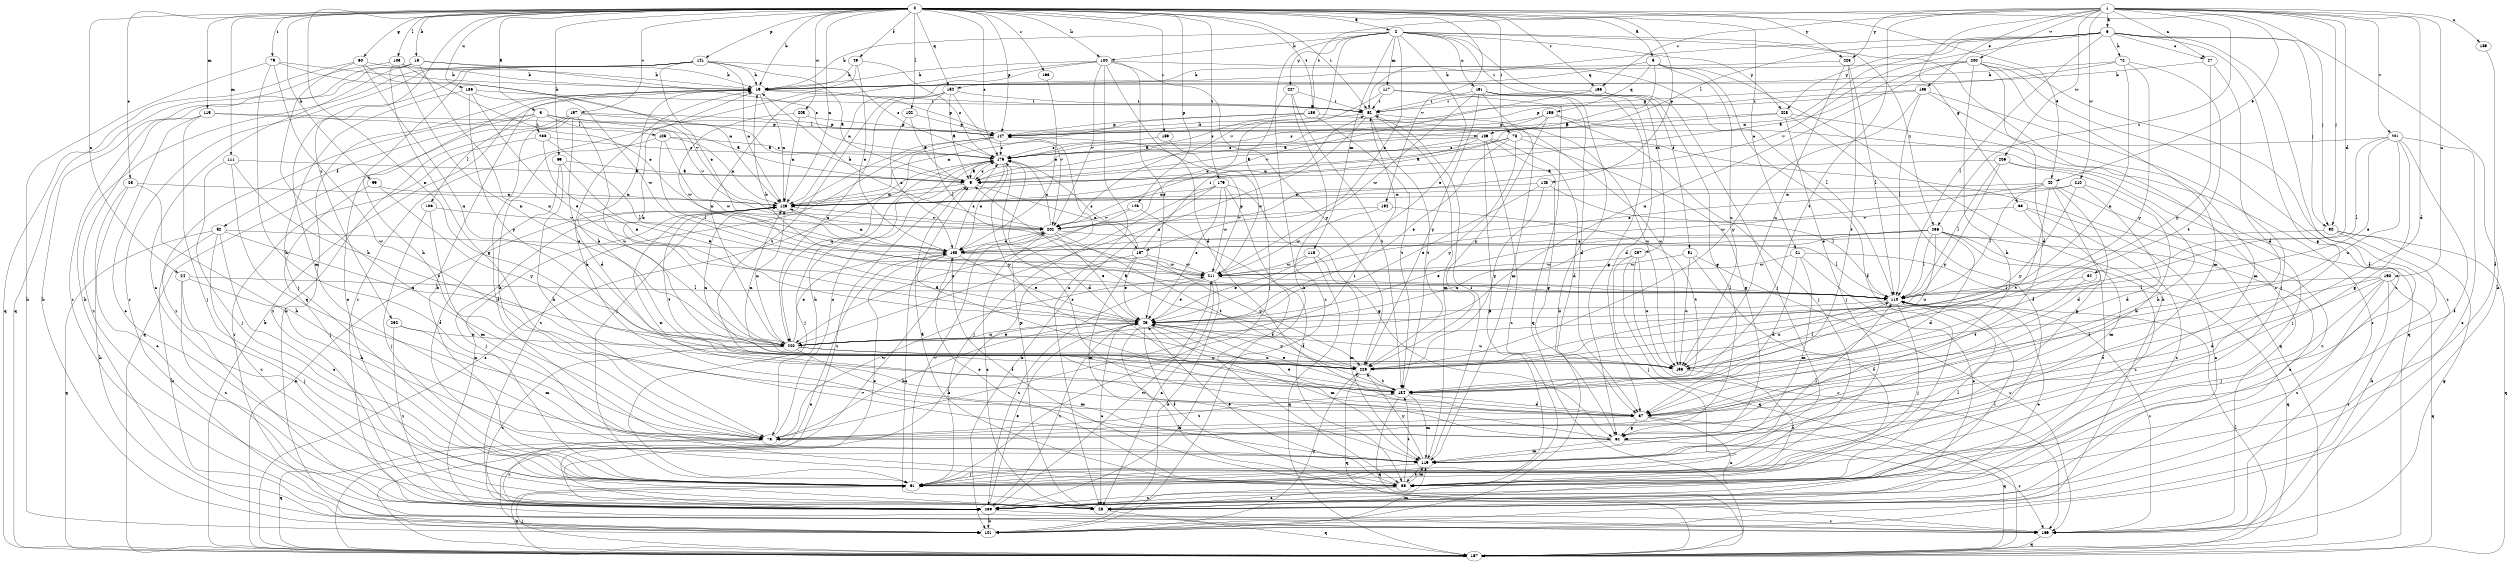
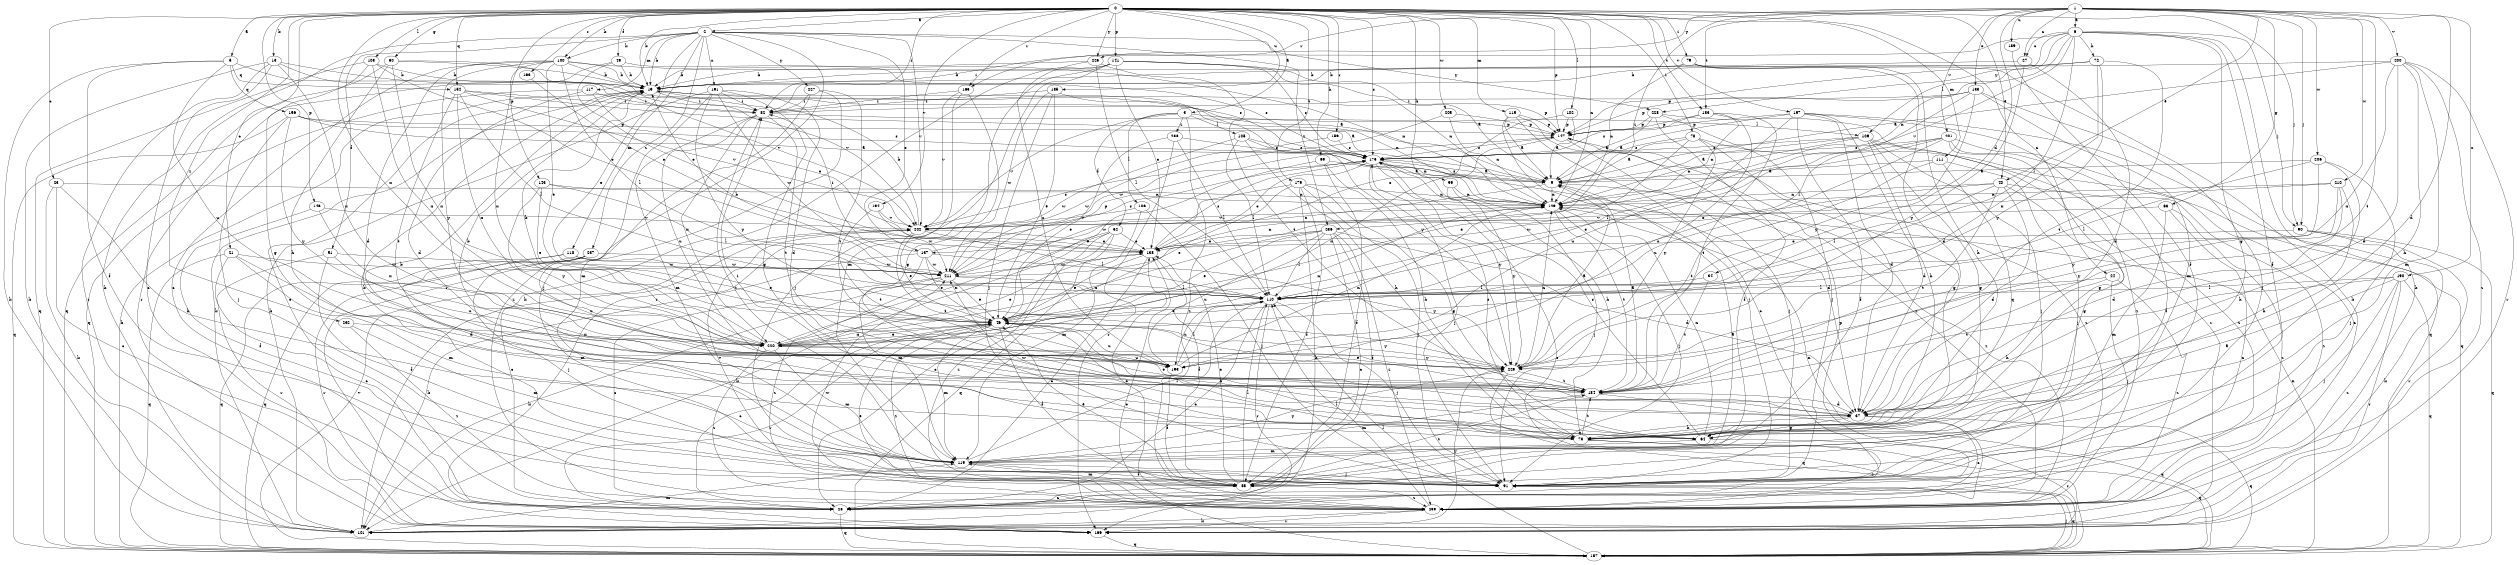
edge "82" -> "147": label "k" -> "p"
edge "141" -> "73": now "197" -> "73"
edge "79" -> "37": label "w" -> "d"
edge "190" -> "37": label "d" -> "a"
edge "90" -> "166": label "g" -> "r"
